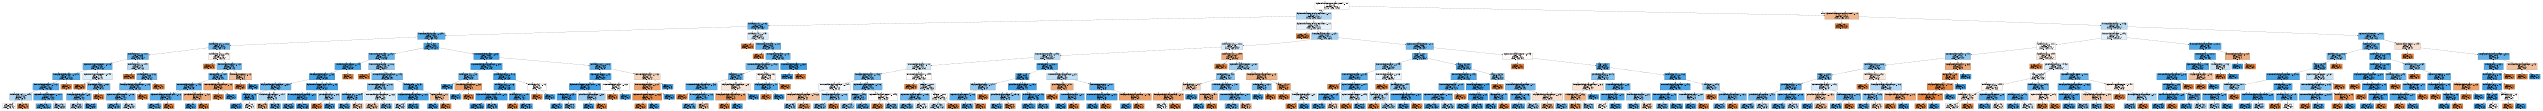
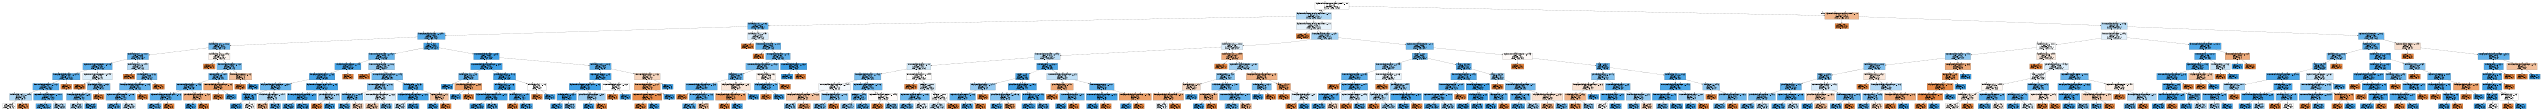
node "gini = 0.0 samples = 18 value = [18, 0]": fillcolor #e58139ff -> #399de5ed
